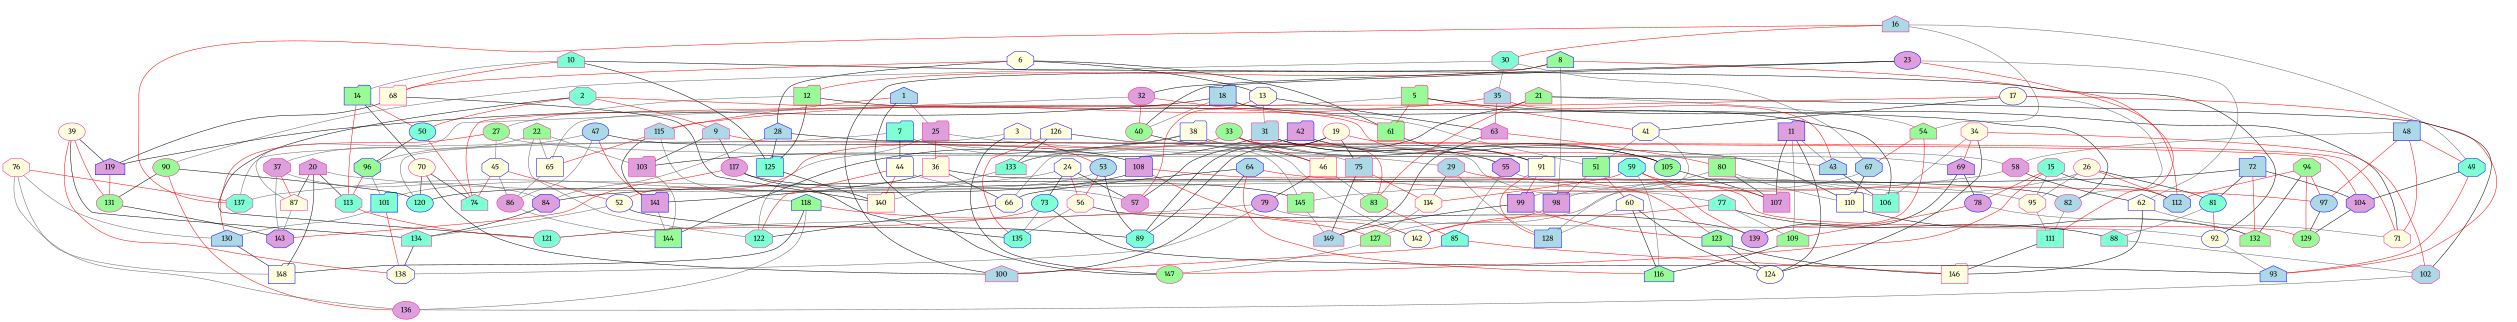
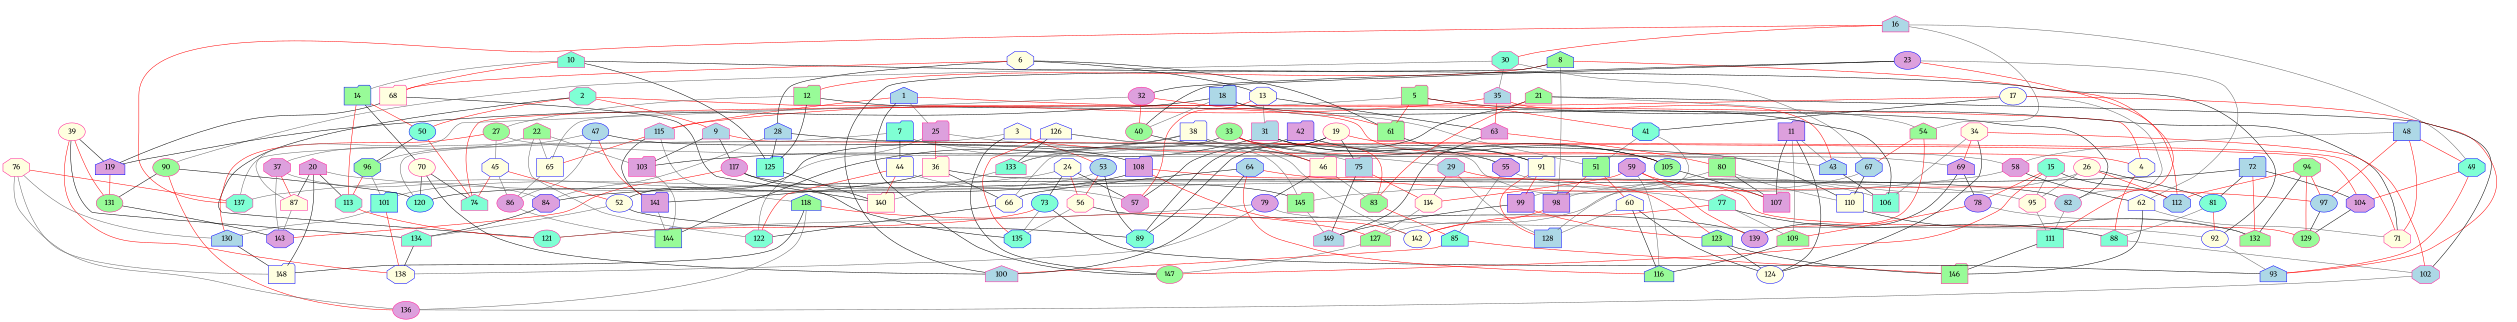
node "41": fillcolor lightyellow -> aquamarine
edge "33" -- "52": color red -> black
node "59": fillcolor aquamarine -> plum
node "4": added
edge "49" -- "104": color black -> red
node "146": fillcolor lightyellow -> palegreen
